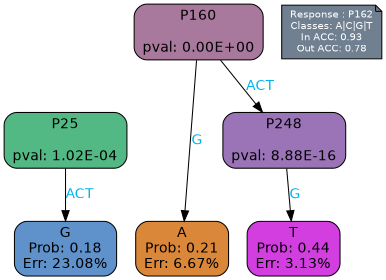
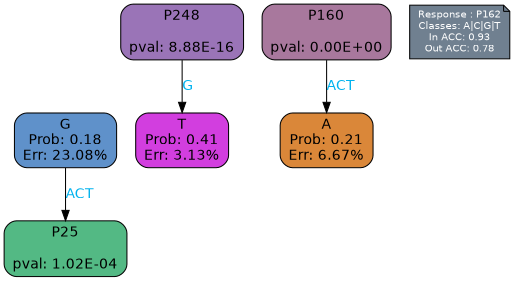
edge "P160 pval: 0.00E+00" -> "P248 pval: 8.88E-16": removed, label "ACT"
edge "P160 pval: 0.00E+00" -> "A Prob: 0.21 Err: 6.67%": label "G" -> "ACT"
edge "P25 pval: 1.02E-04" -> "G Prob: 0.18 Err: 23.08%": reversed
node "T Prob: 0.44 Err: 3.13%": label "T Prob: 0.44 Err: 3.13%" -> "T Prob: 0.41 Err: 3.13%"
